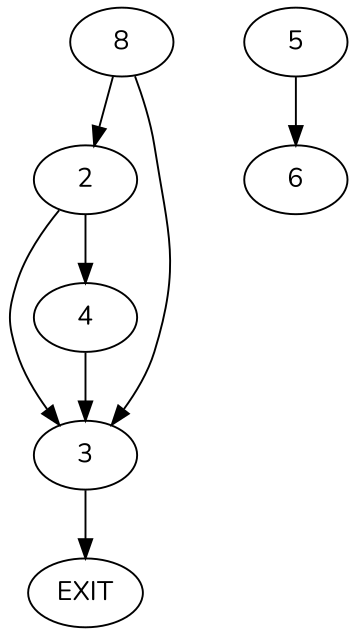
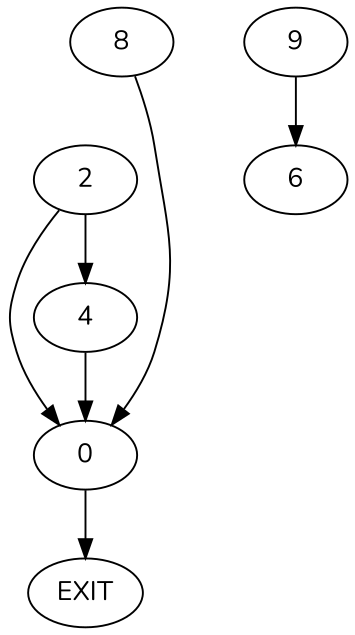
node "5": label "5" -> "9"
edge "8" -> "2": removed
node "3": label "3" -> "0"
